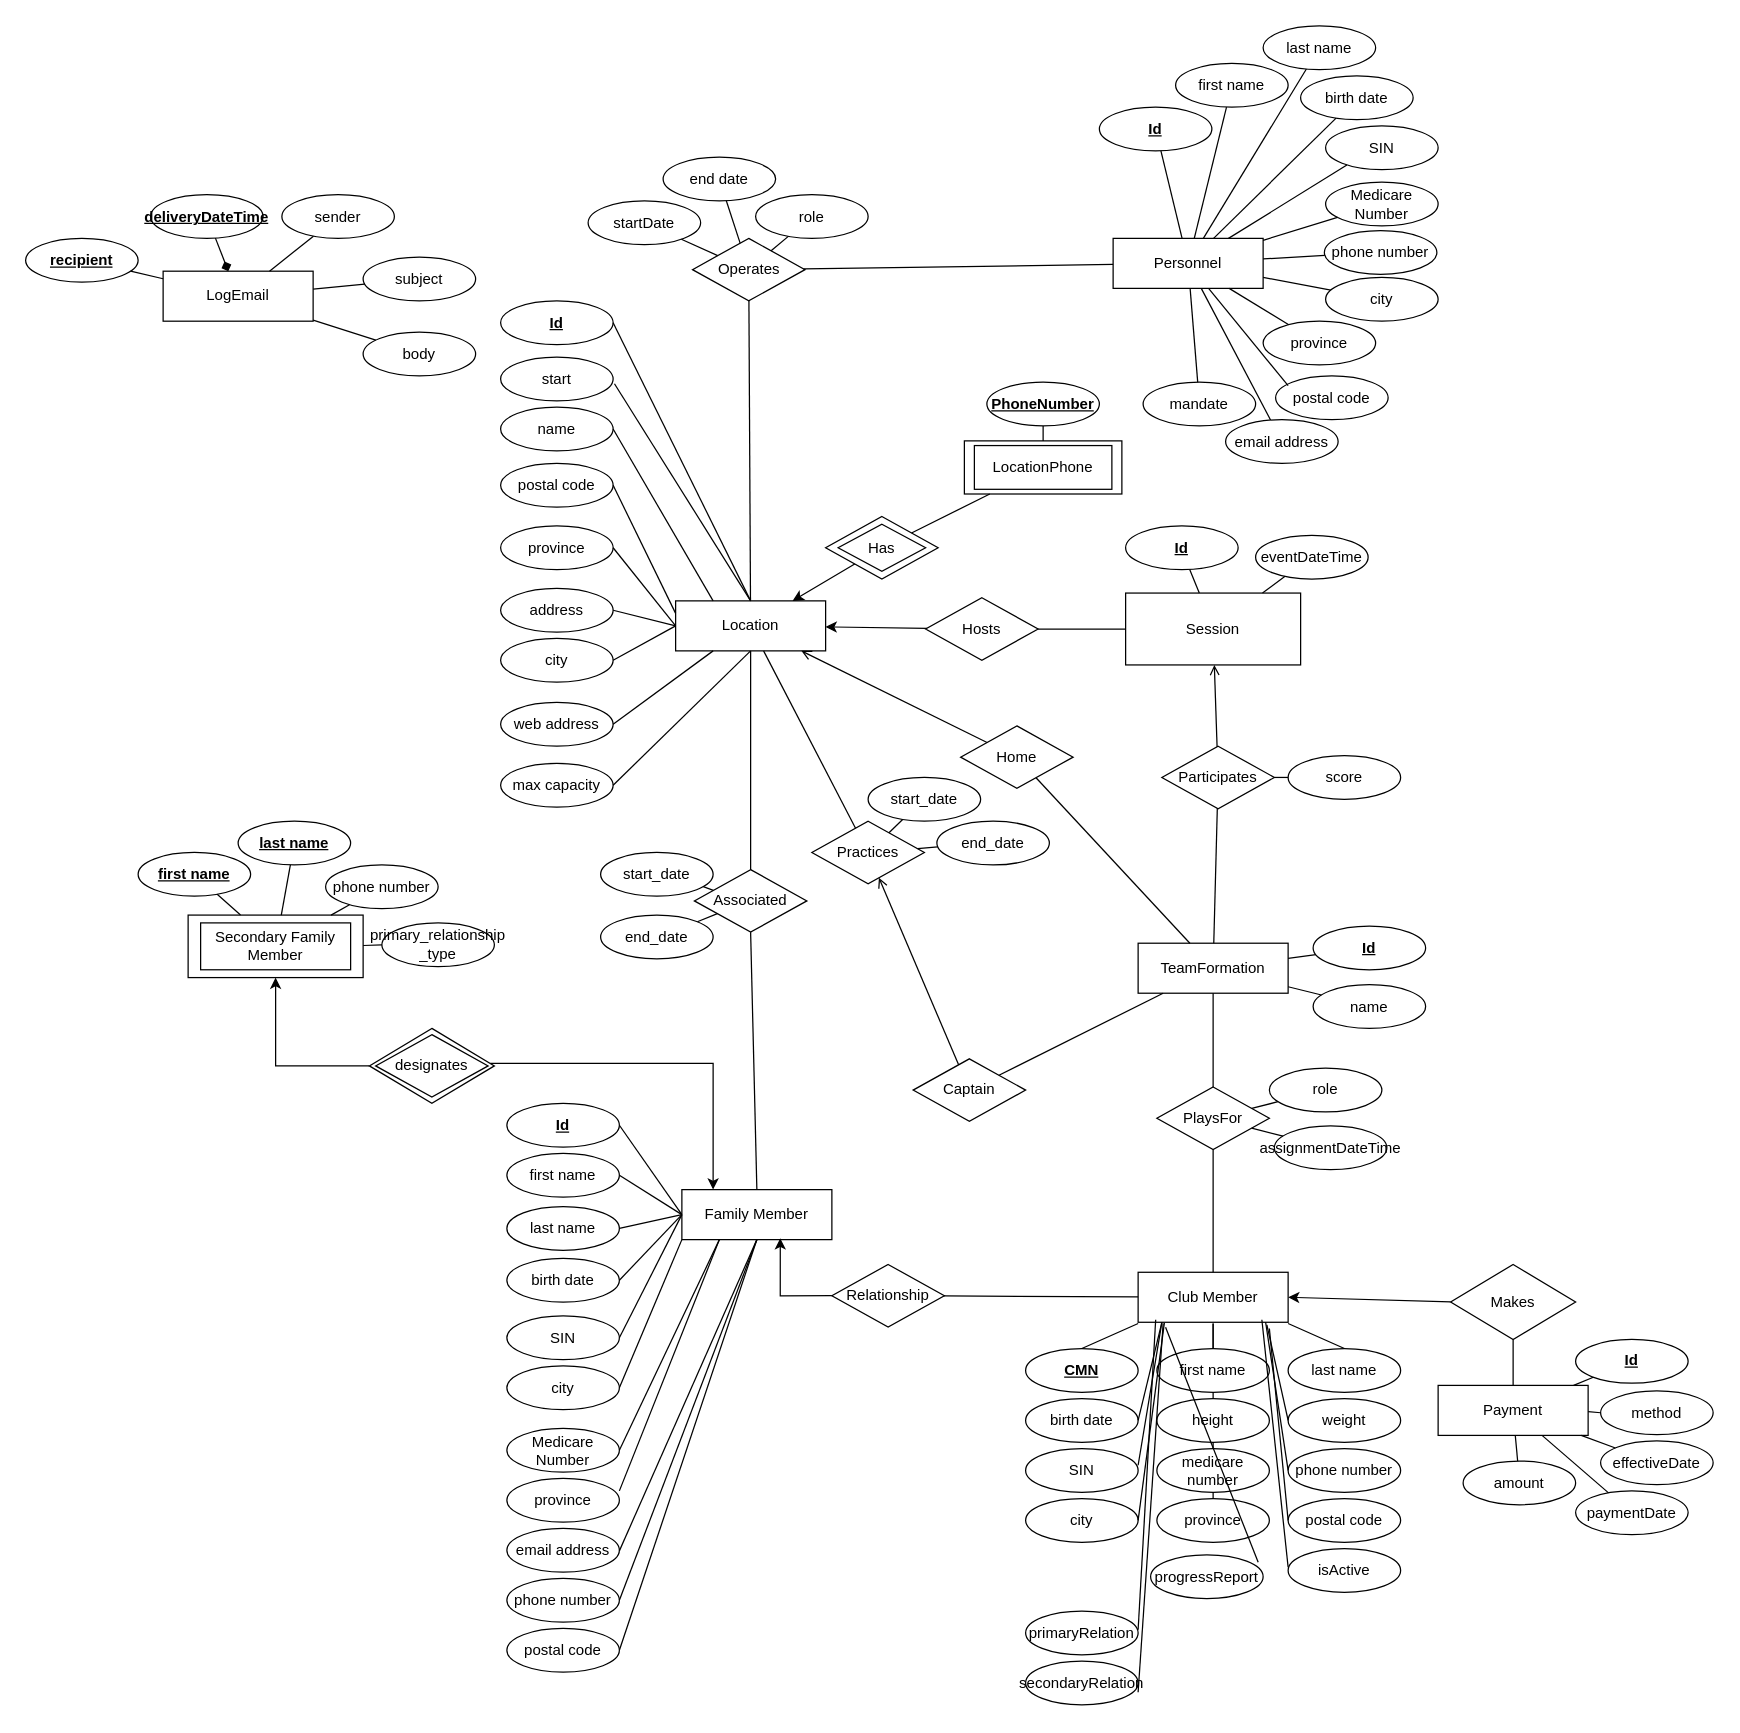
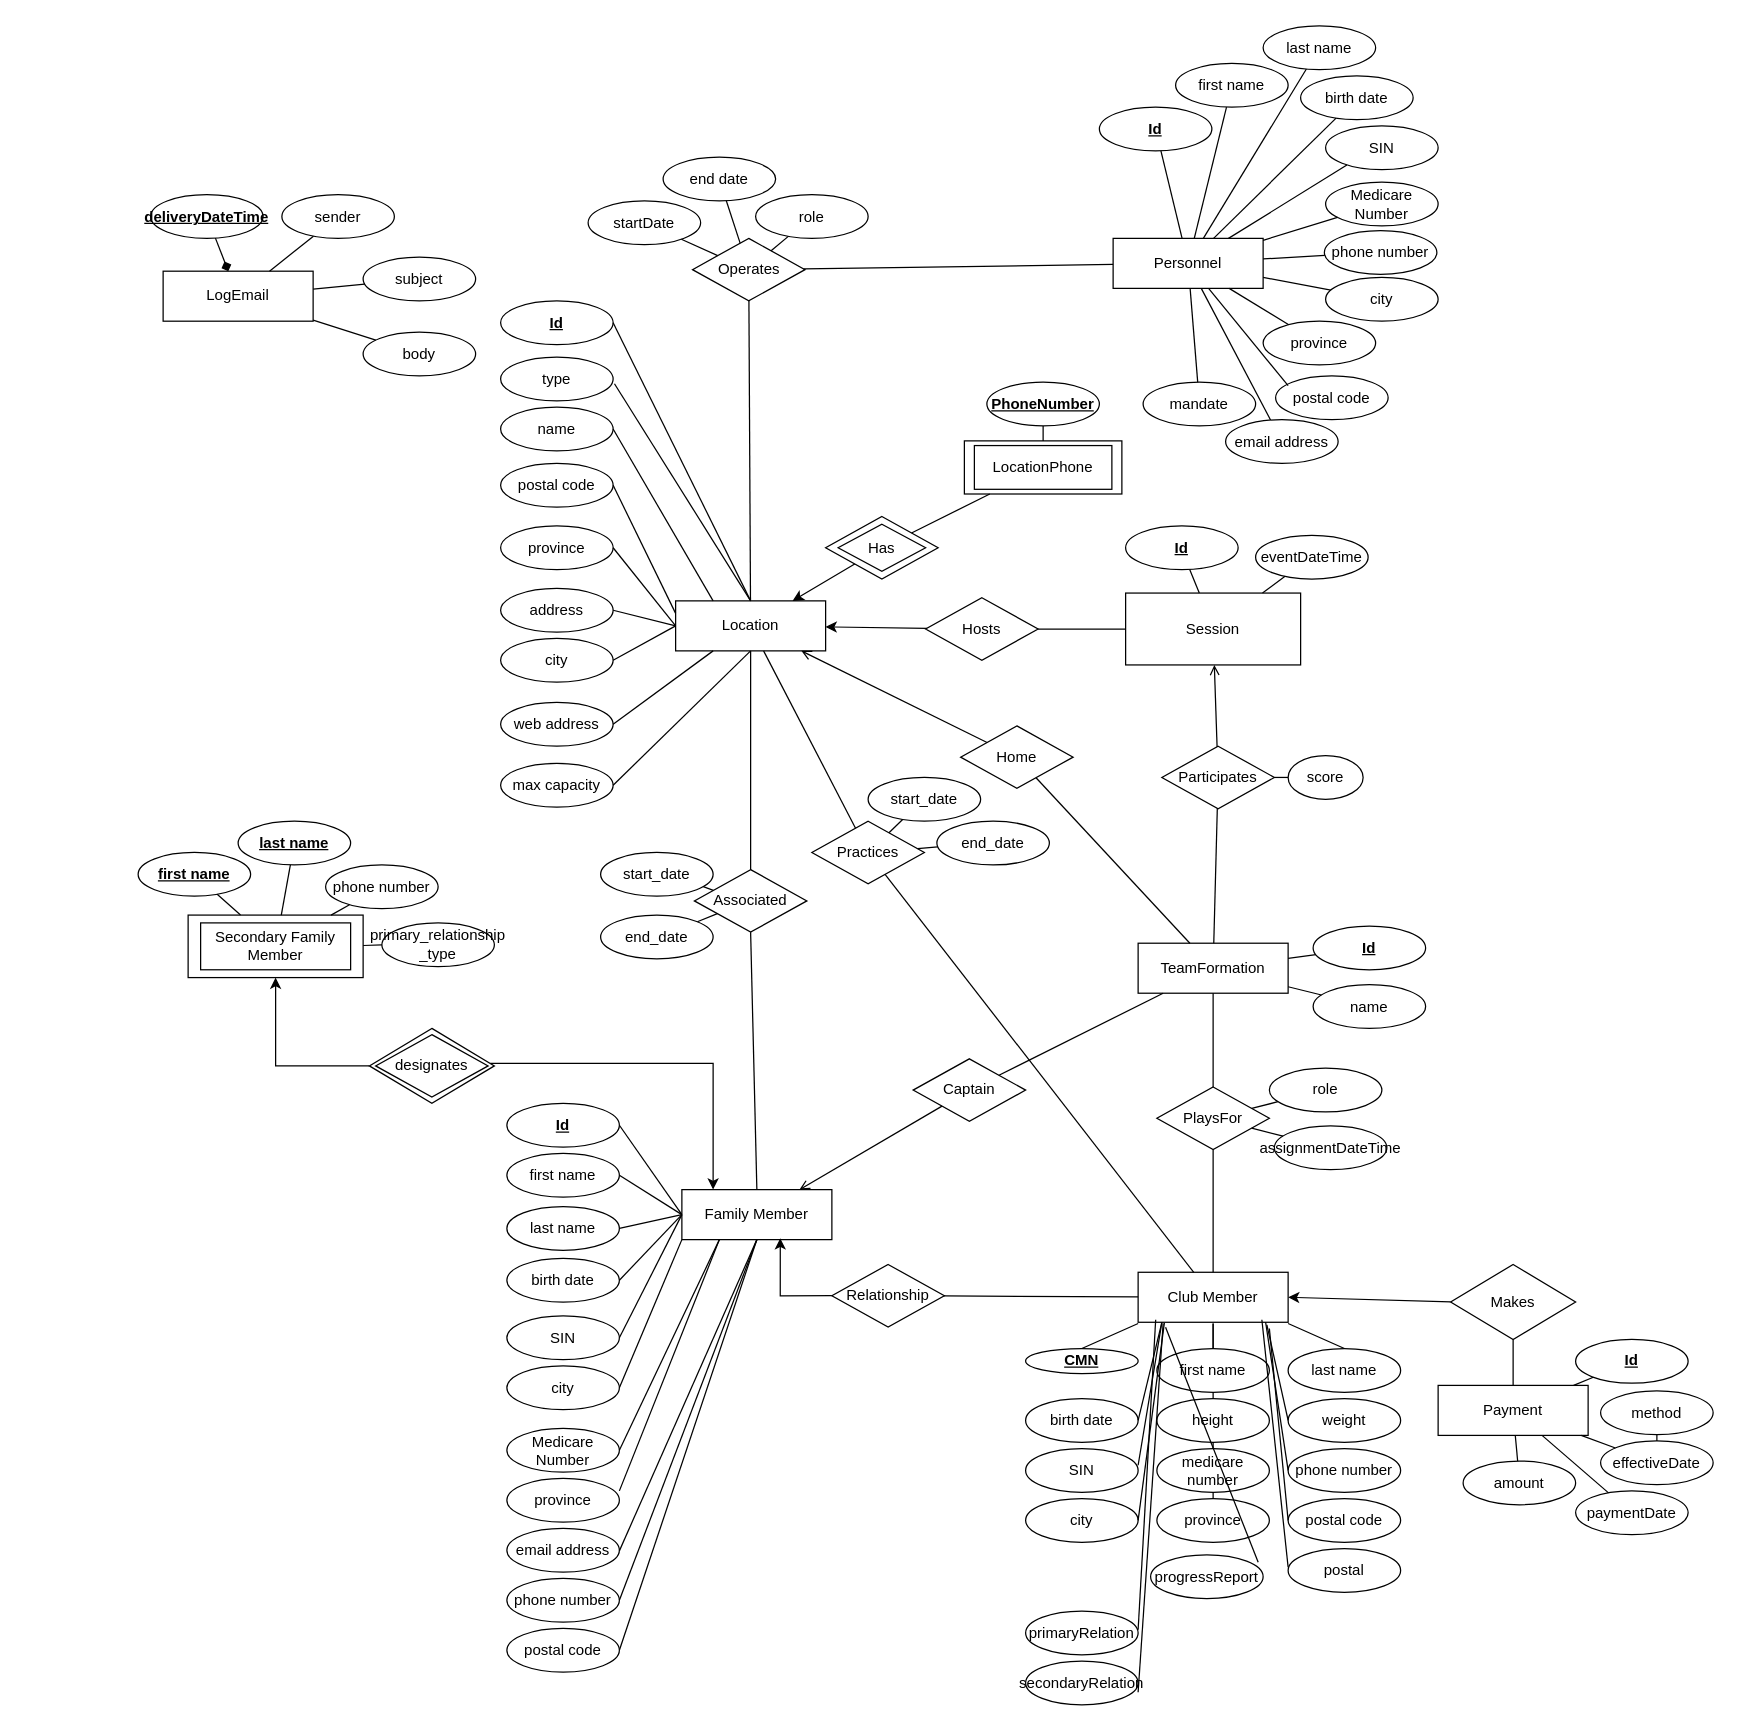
node "recipient": removed
edge "recipient" -- "LogEmail": removed
node "start": label "start" -> "type"
node "score": size 113x44 -> 75x44
edge "Captain" -> "Practices": now "Captain" -> "Family Member"
edge "Practices" -- "Club Member": added
node "CMN": size 113x44 -> 113x25
edge "Payment" -- "method": now "effectiveDate" -- "method"
node "isActive": label "isActive" -> "postal"
